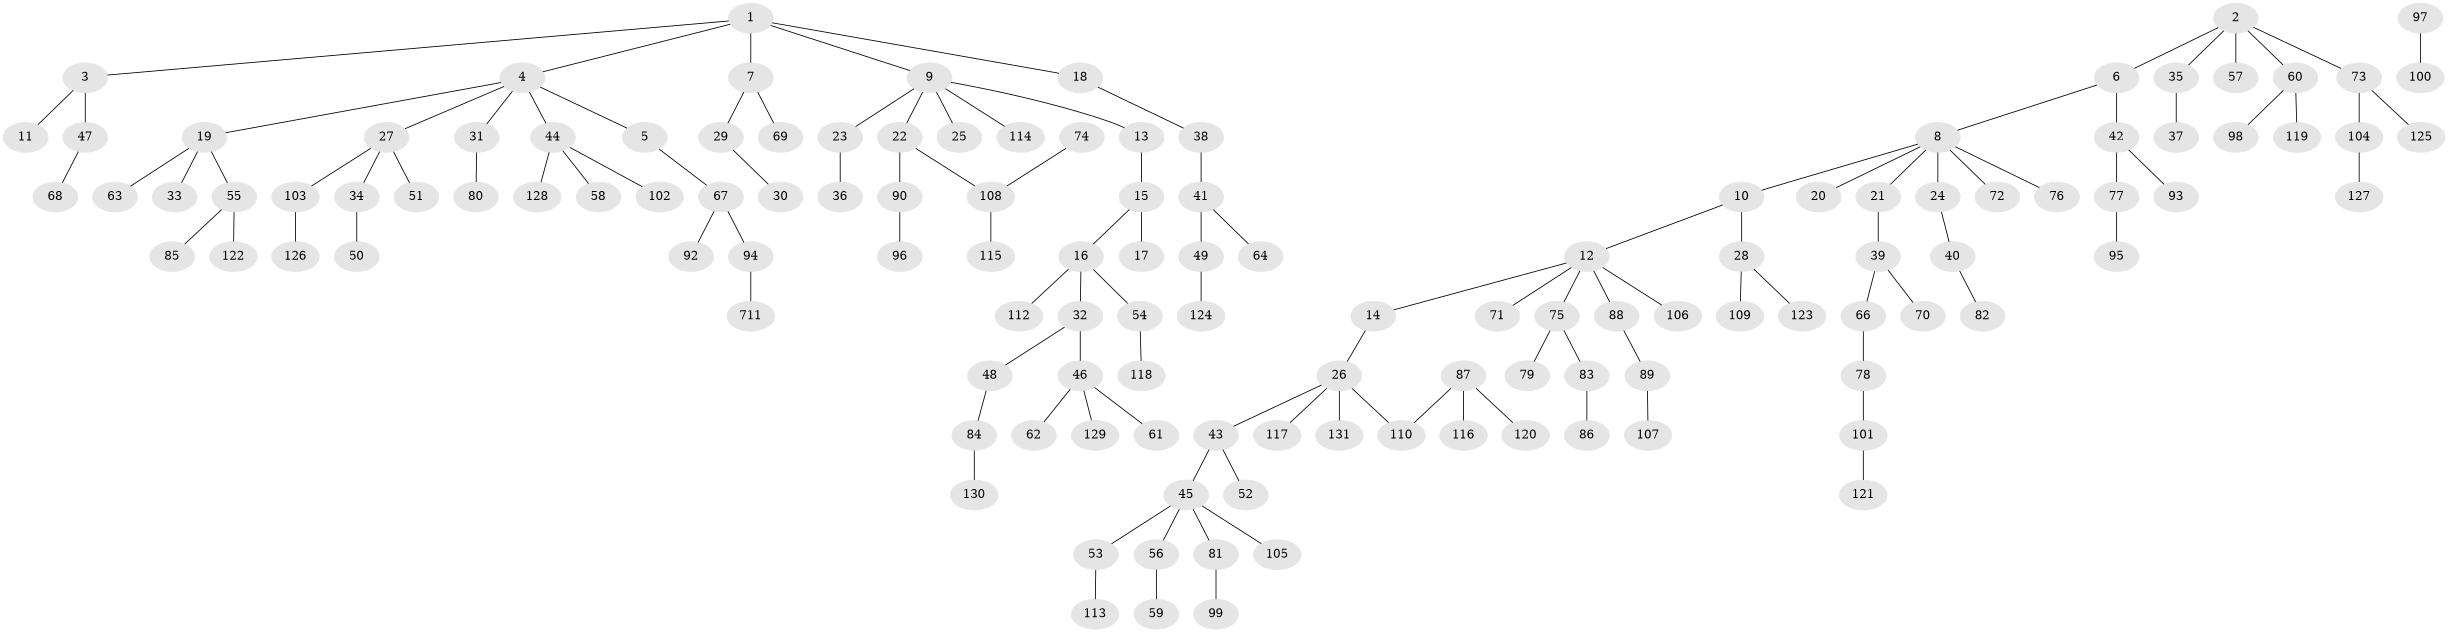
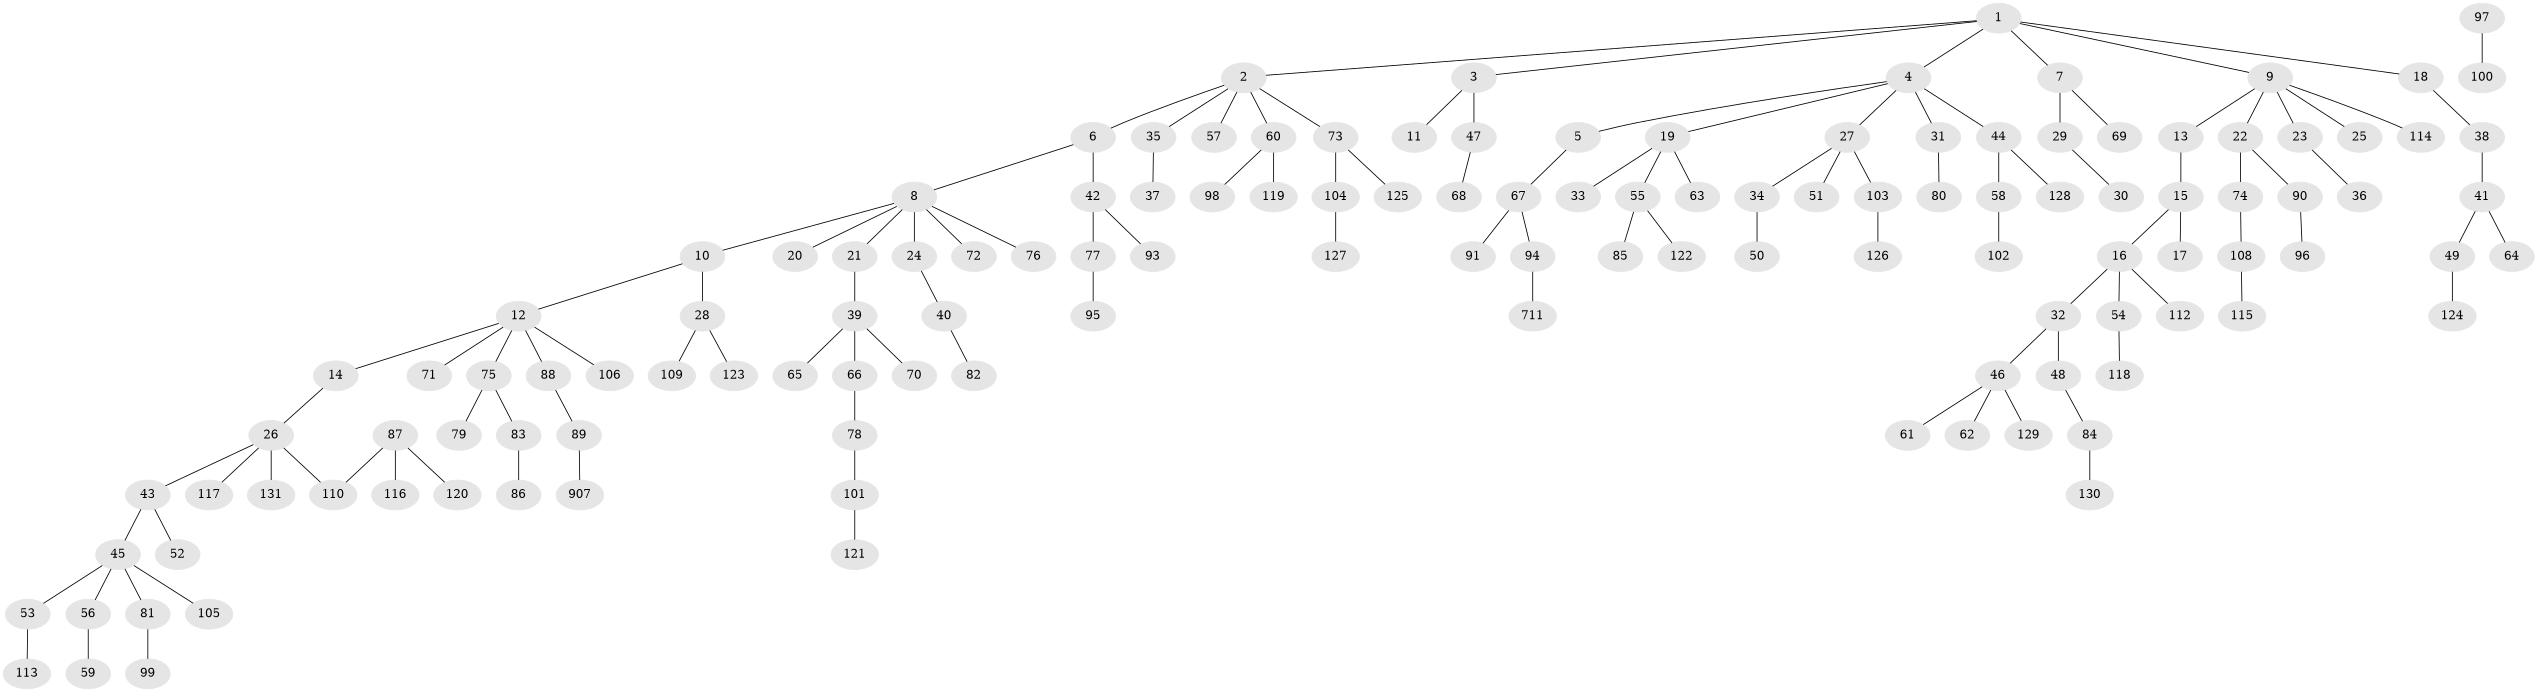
edge "1" -- "2": added
edge "44" -- "102": now "58" -- "102"
edge "22" -- "108": now "22" -- "74"
node "92": label "92" -> "91"
node "65": added
node "107": label "107" -> "907"
